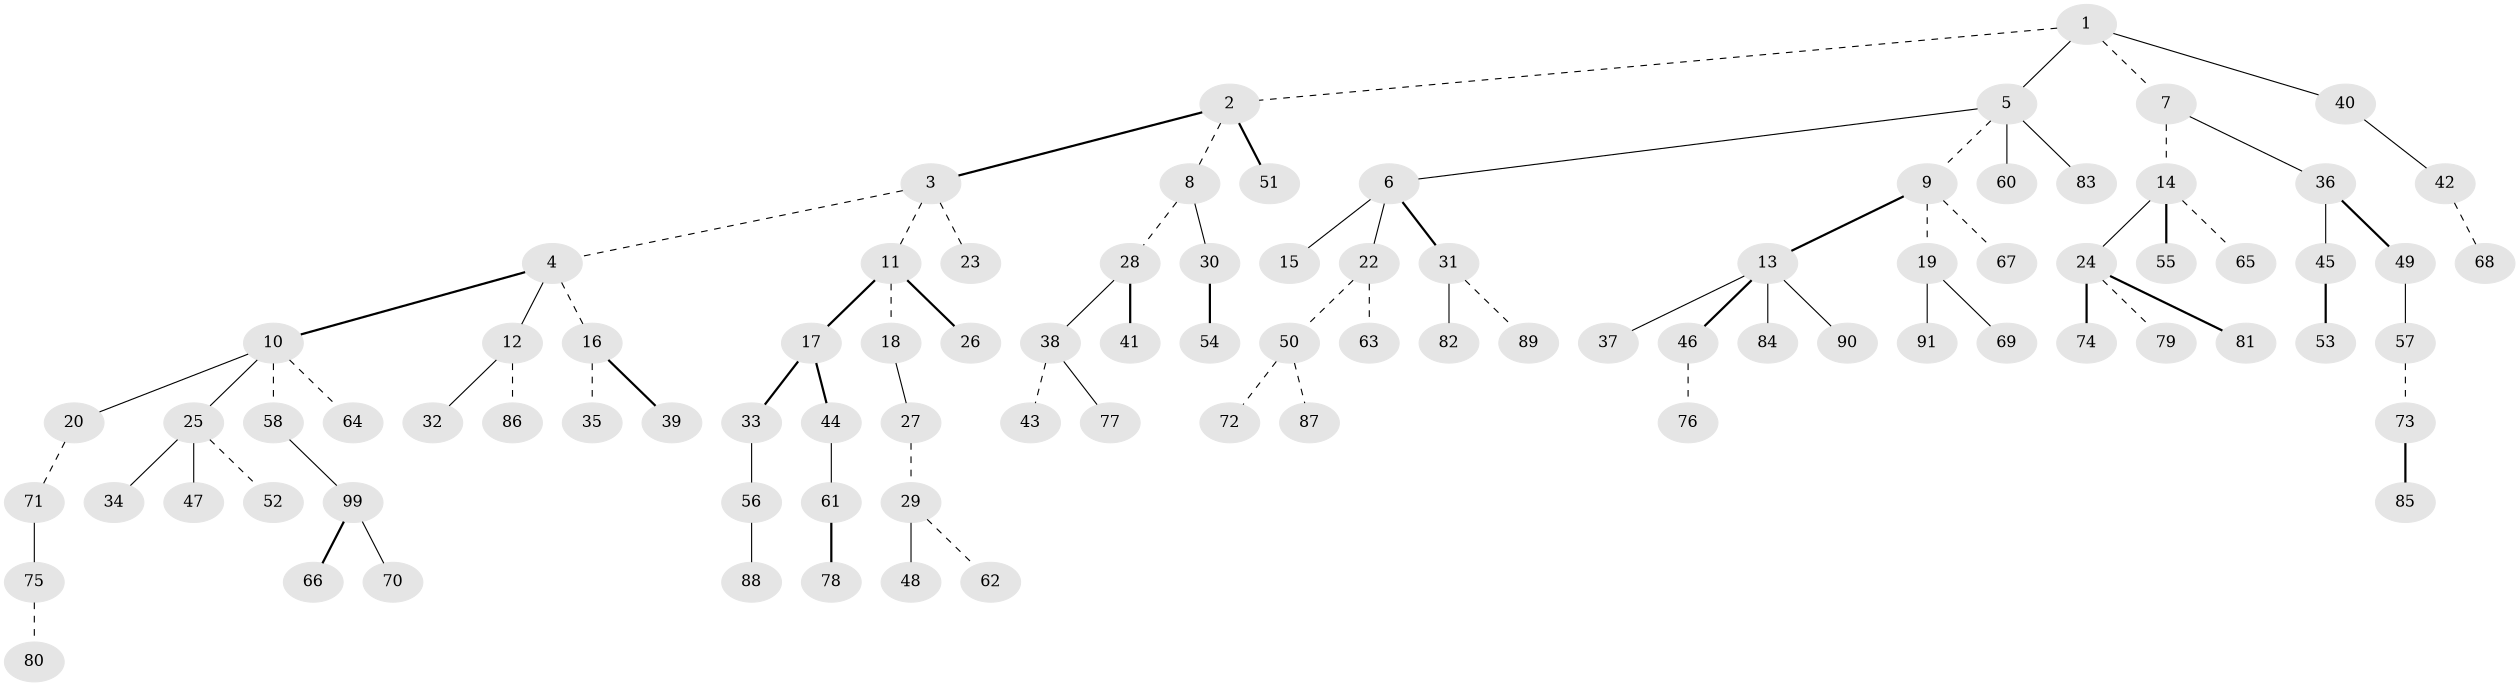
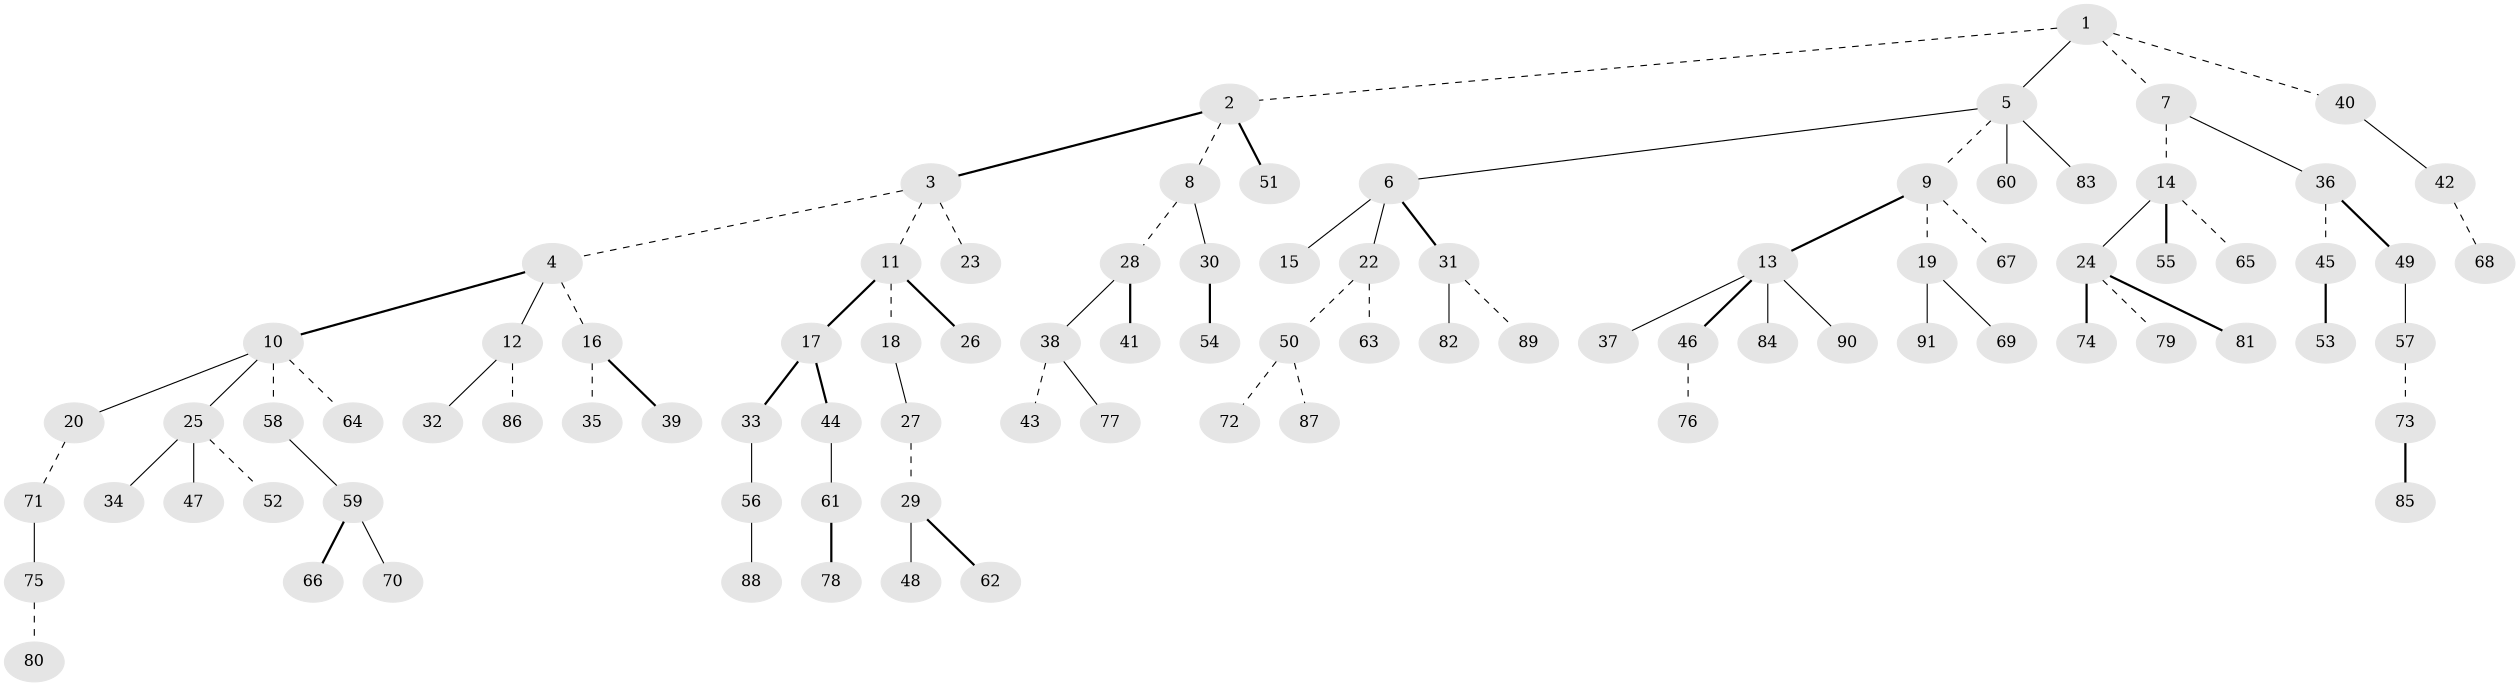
edge "1" -- "40": style solid -> dashed
edge "36" -- "45": style solid -> dashed
node "99": label "99" -> "59"
edge "29" -- "62": style dashed -> bold
